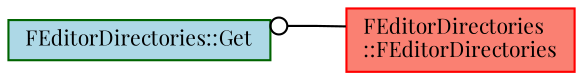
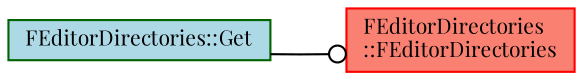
edge "FEditorDirectories ::FEditorDirectories" -> "FEditorDirectories::Get": reversed
